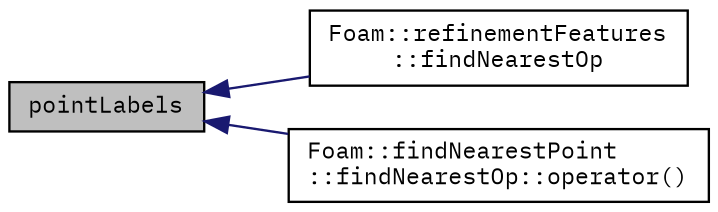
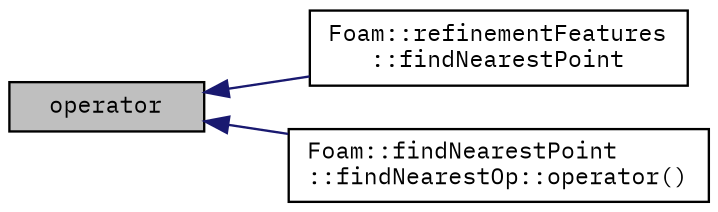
node "Foam::refinementFeatures ::findNearestOp": label "Foam::refinementFeatures ::findNearestOp" -> "Foam::refinementFeatures ::findNearestPoint"
node "pointLabels": label "pointLabels" -> "operator"
